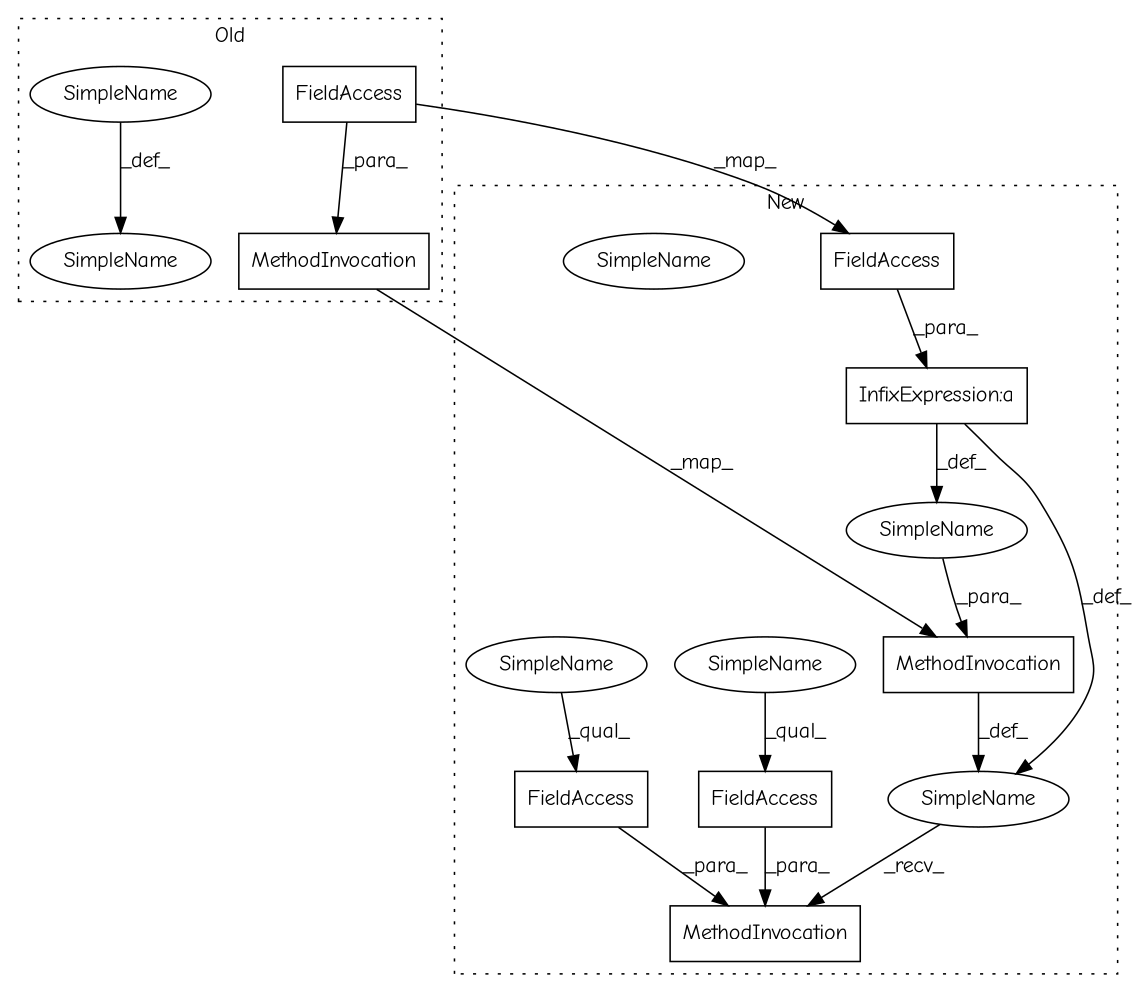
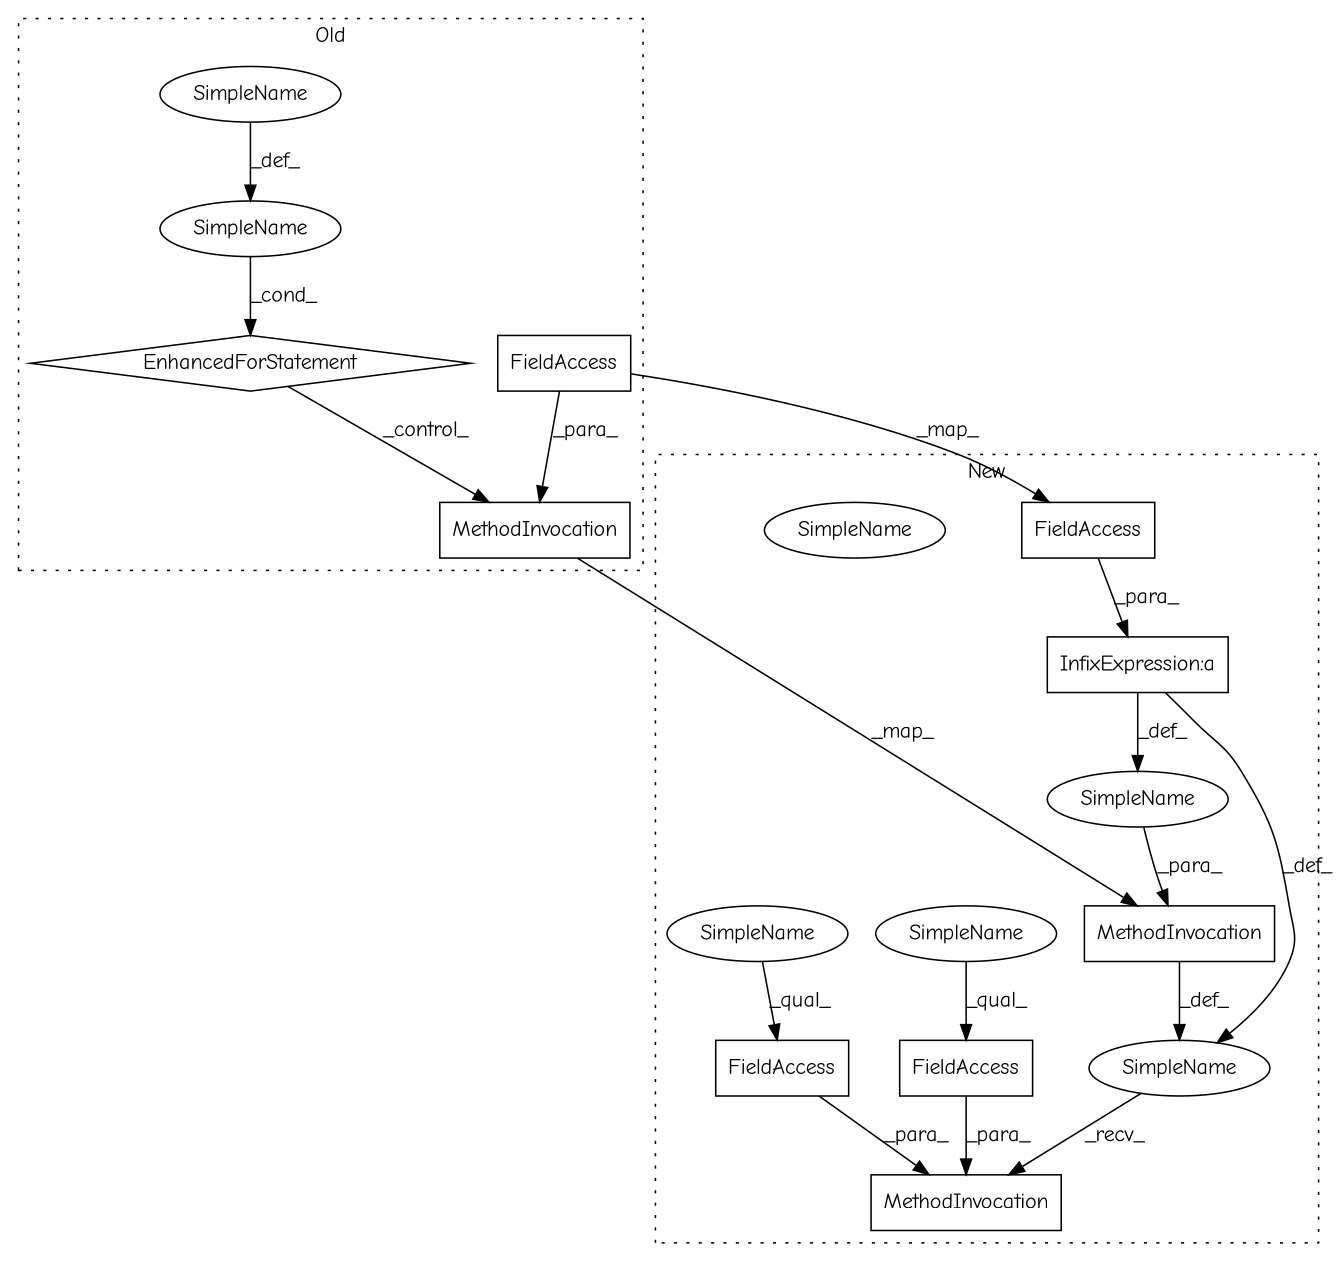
node "EnhancedForStatement": added
